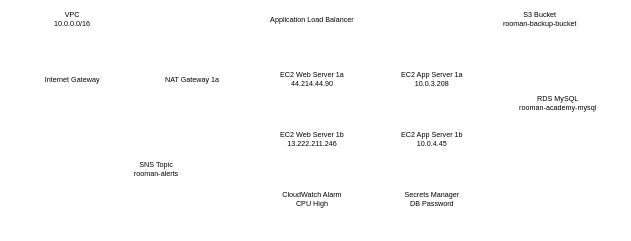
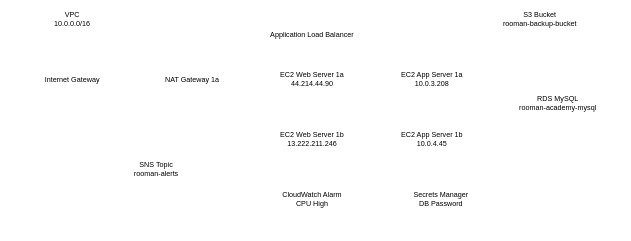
node "Application Load Balancer": moved (312, 30) -> (312, 45)
node "Secrets Manager DB Password": moved (432, 210) -> (441, 210)
